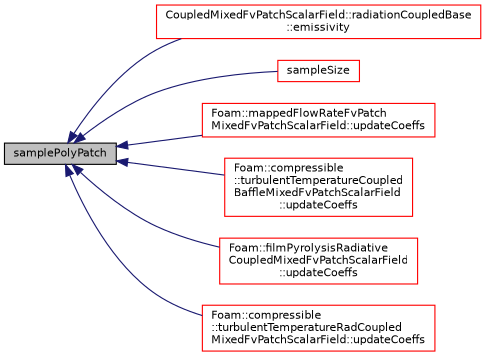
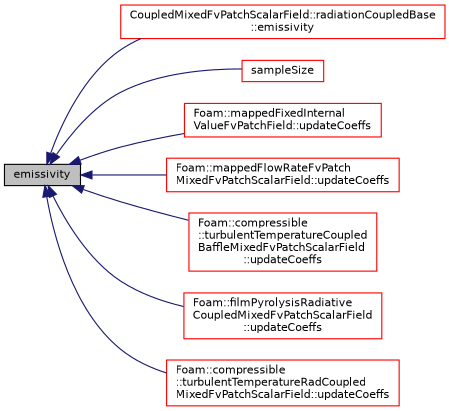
node "Foam::mappedFixedInternal ValueFvPatchField::updateCoeffs": added
node "samplePolyPatch": label "samplePolyPatch" -> "emissivity"
